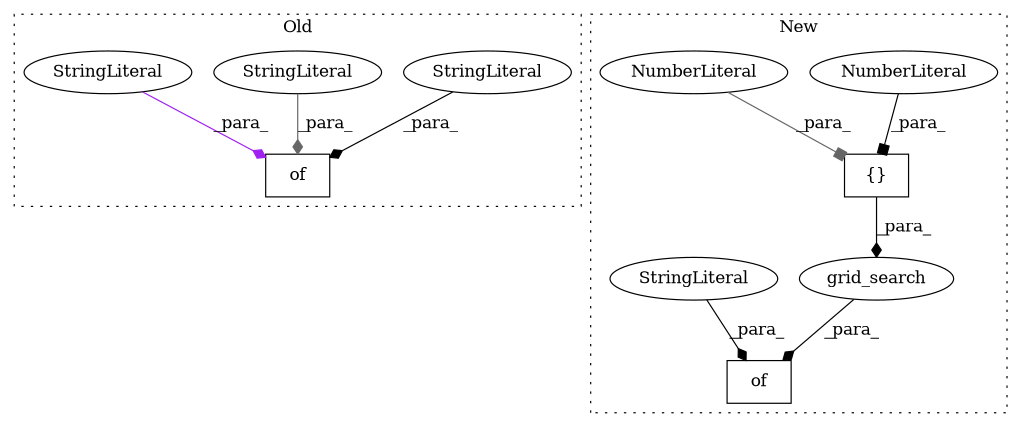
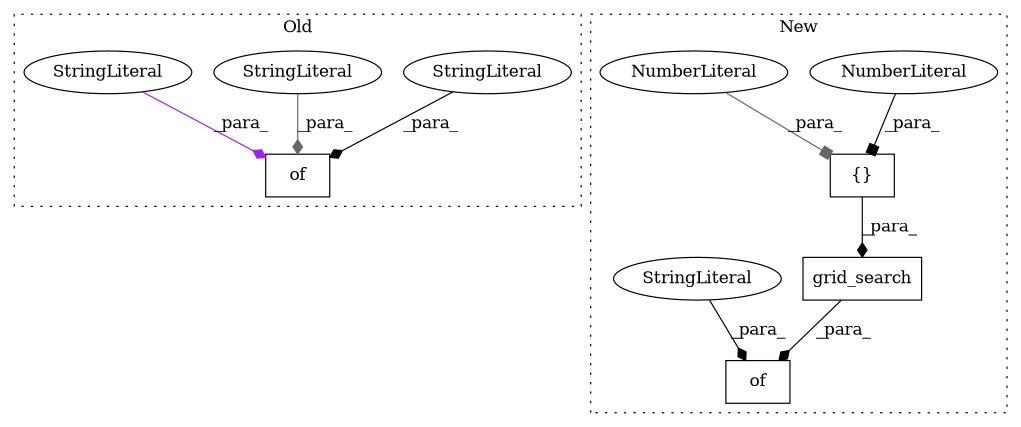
node "grid_search": shape ellipse -> box
